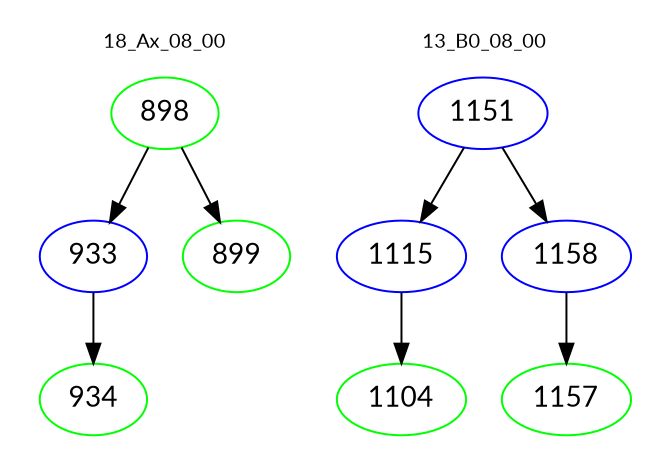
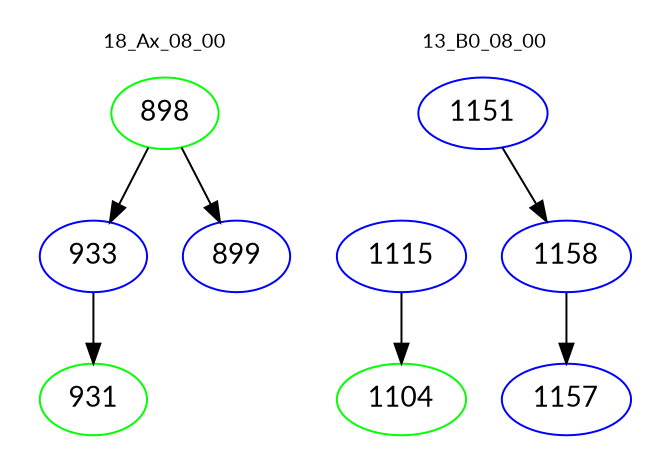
edge "1151" -> "1115": removed
node "899": color green -> blue
node "934": label "934" -> "931"
node "1157": color green -> blue
